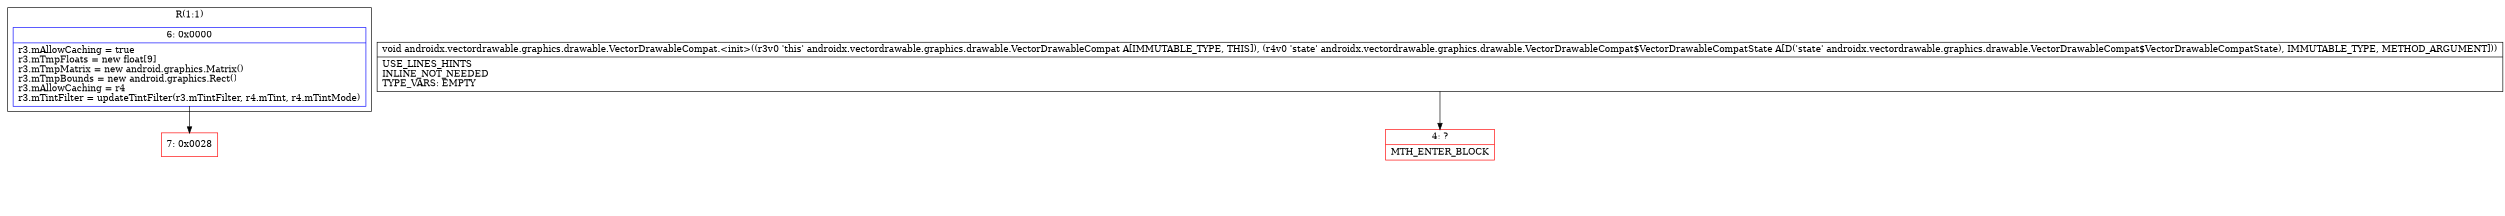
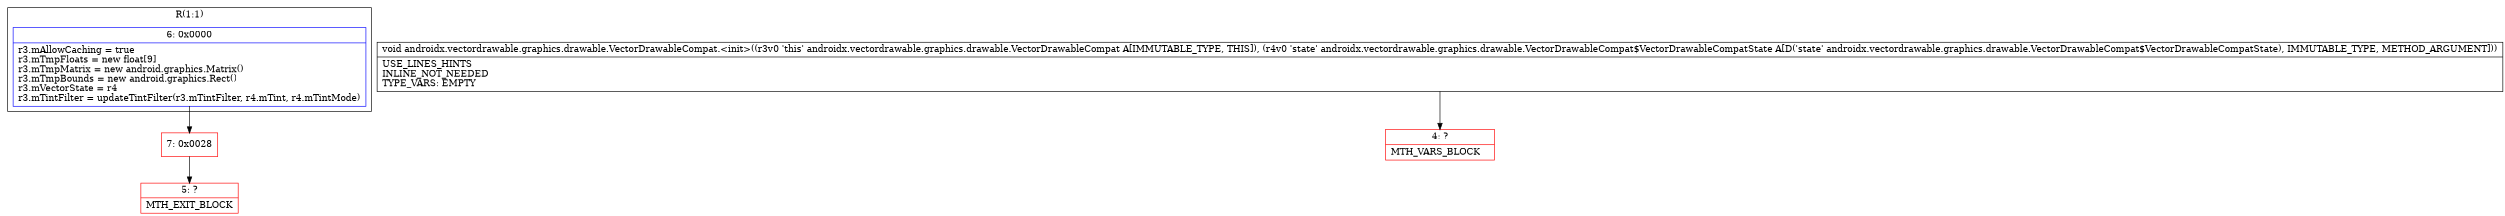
node "6: 0x0000": text "r3.mAllowCaching = r4" -> "r3.mVectorState = r4"
node "4: ?": text "MTH_ENTER_BLOCK" -> "MTH_VARS_BLOCK"
node "5: ?": added
